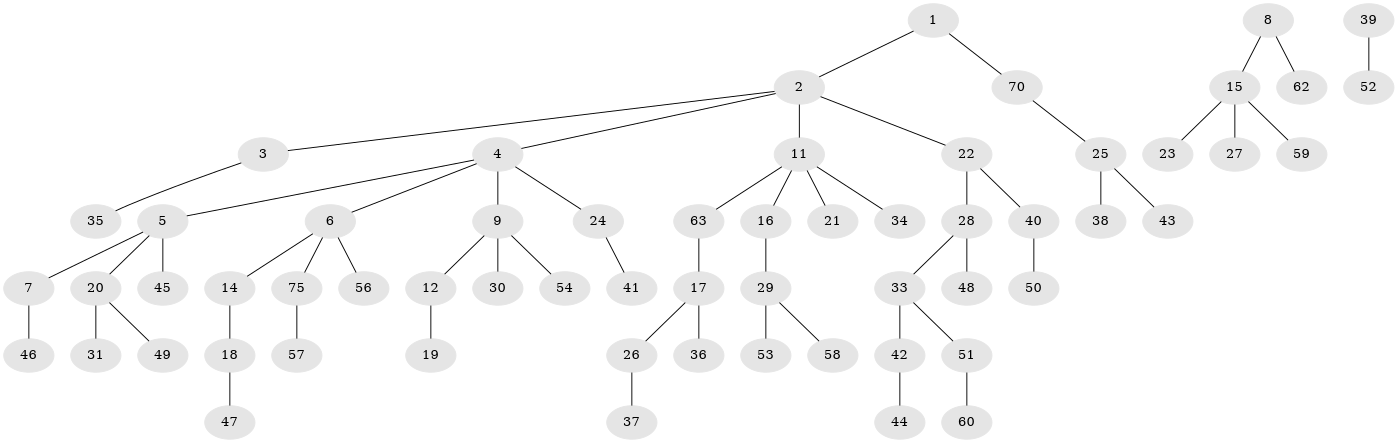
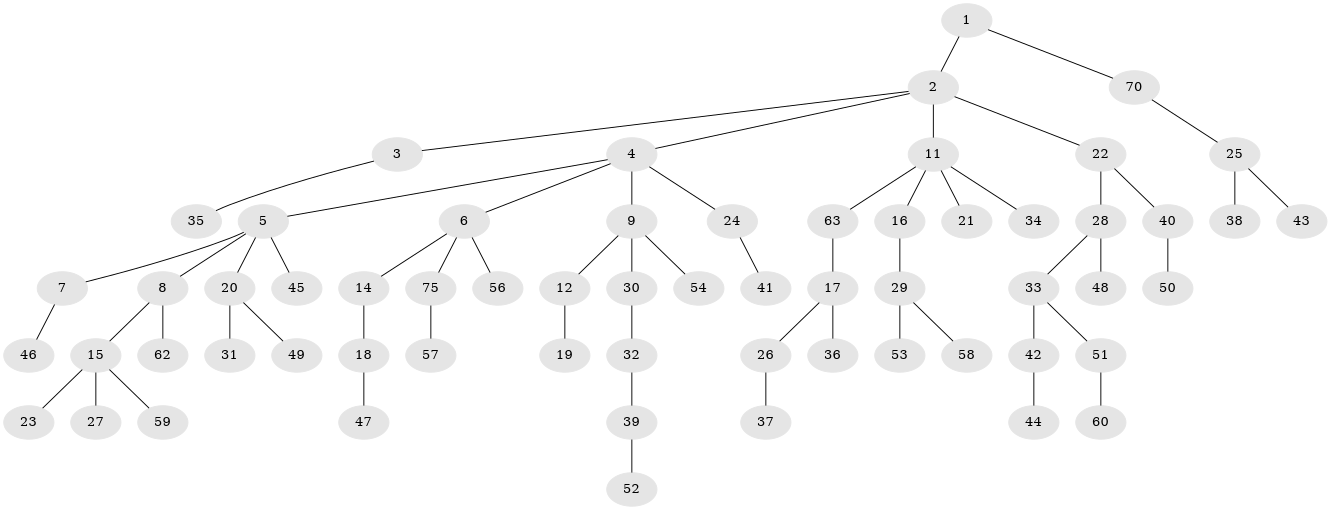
edge "5" -- "8": added
node "32": added
